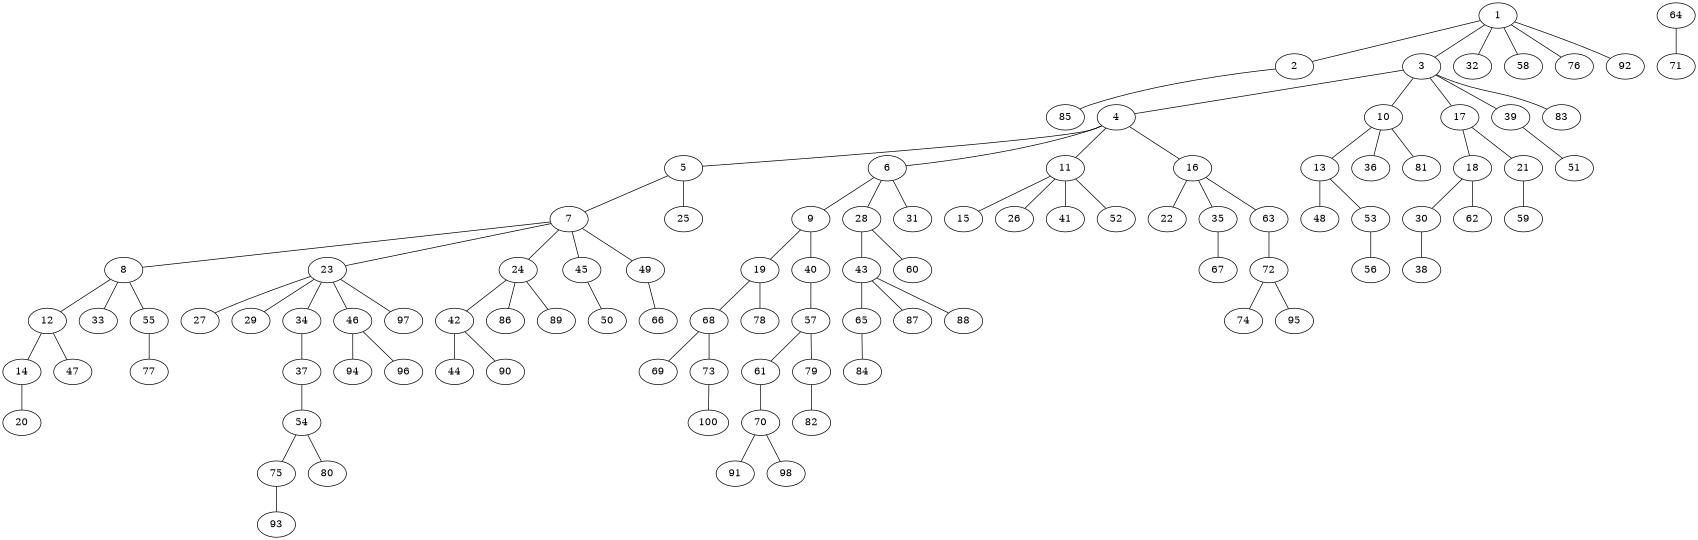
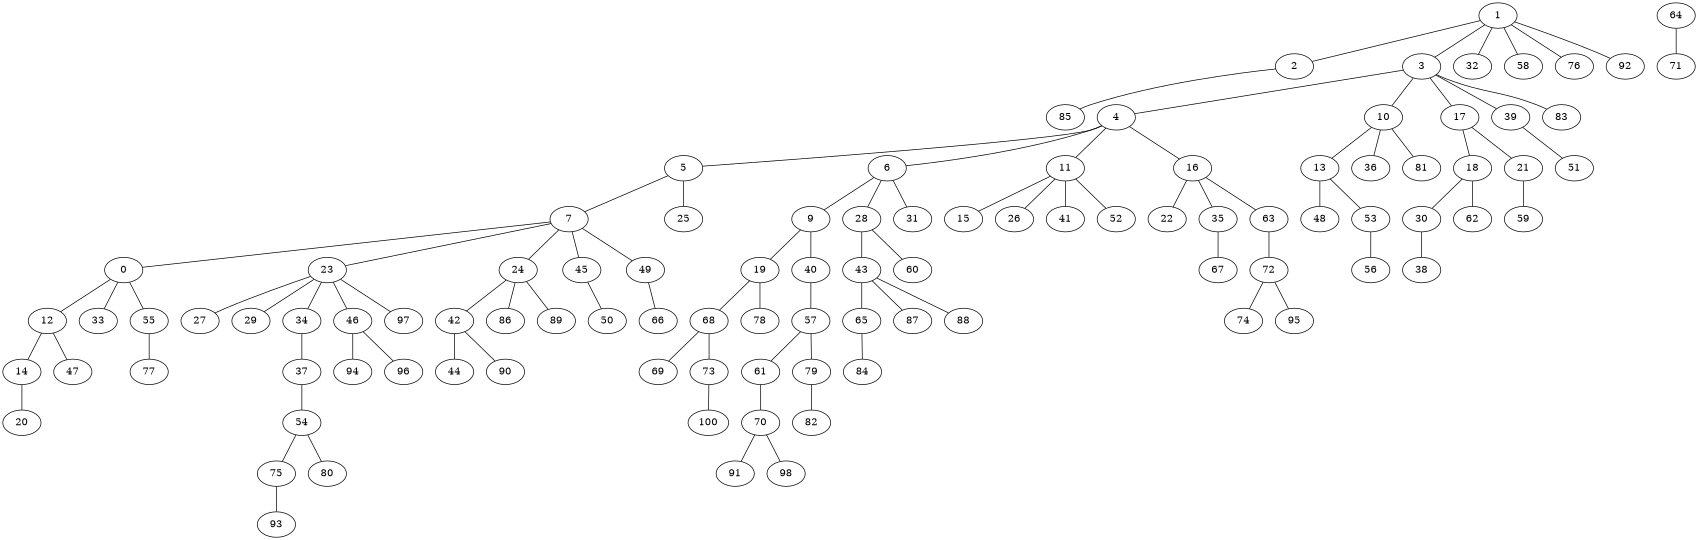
node "8": label "8" -> "0"
